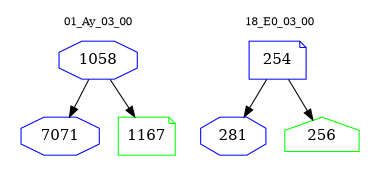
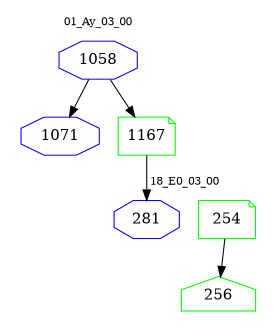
node "254": color blue -> green
edge "254" -> "281": now "1167" -> "281"
node "7071": label "7071" -> "1071"
